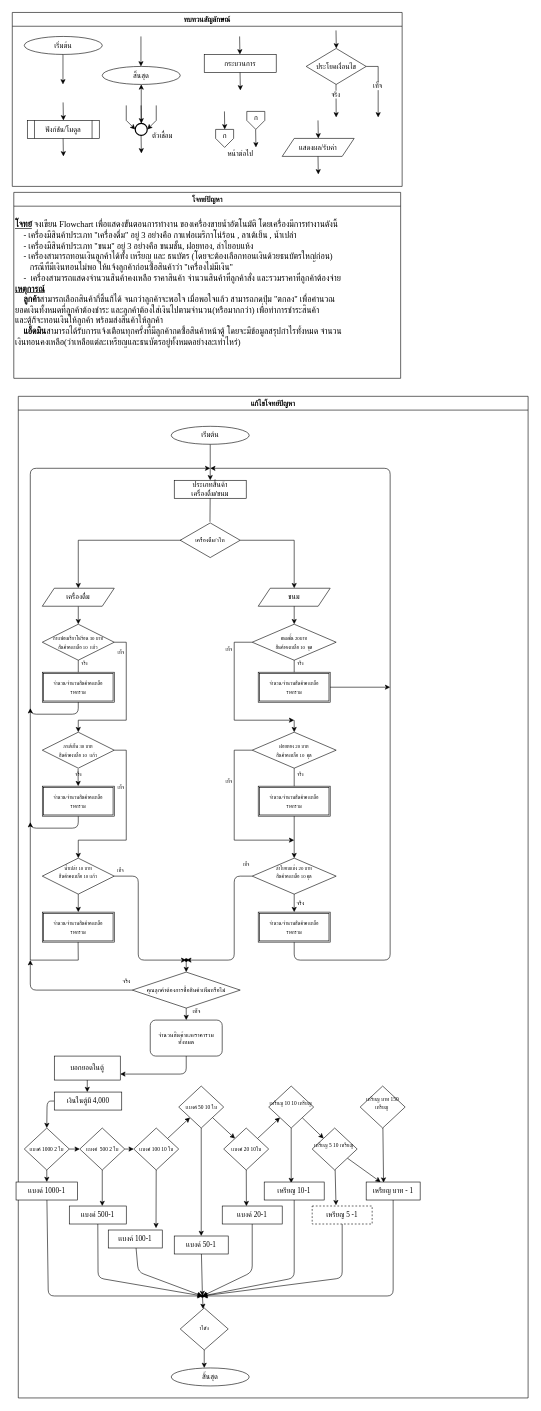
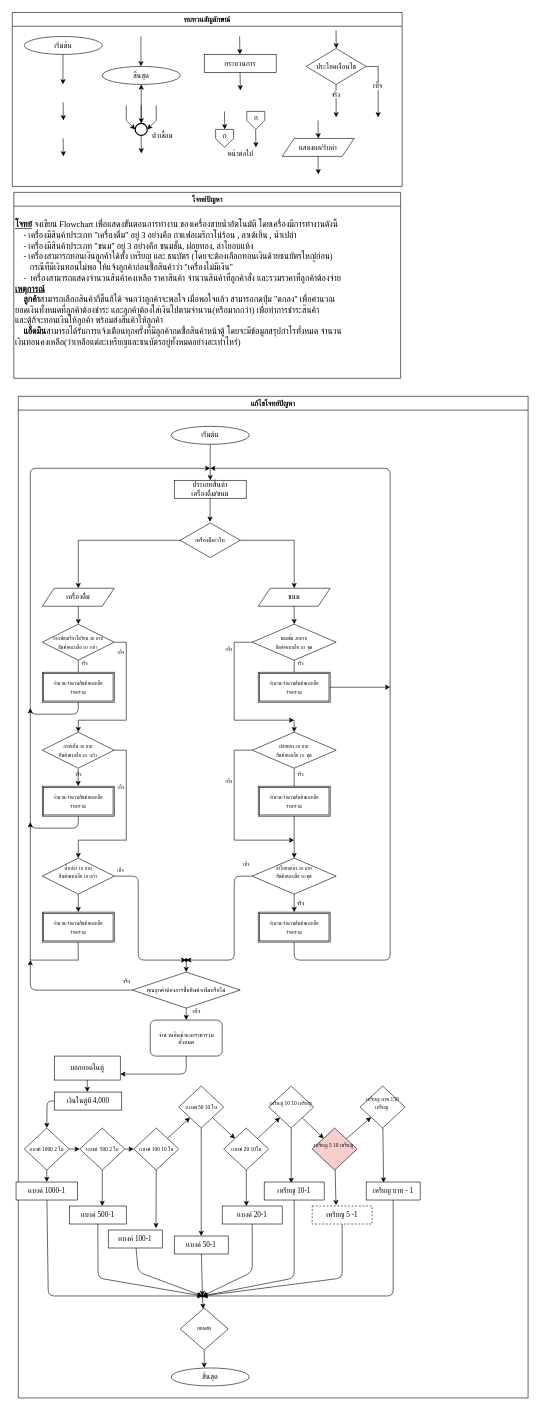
node "ฟังก์ชัน/โมดูล": removed
edge "ประเภทสิ้นค้า เครื่องดื่ม/ขนม" -- "เครื่องดื่ม/าให": arrowhead none -> classic
node "เหรียญ 5 10 เหรียญ": fillcolor #ffffff -> #f8cecc
edge "เหรียญ 5 10 เหรียญ" -> "เหรียญ บาท - 1": now "เหรียญ 5 10 เหรียญ" -> "เหรียญ บาท 150 เหรียญ"
node "าไดัง": label "าไดัง" -> "ทอนตัง"
